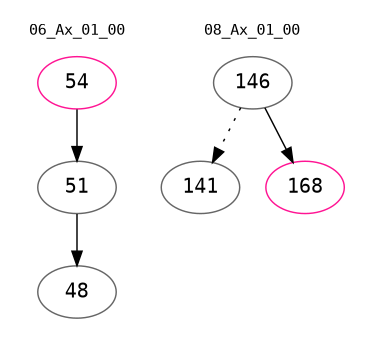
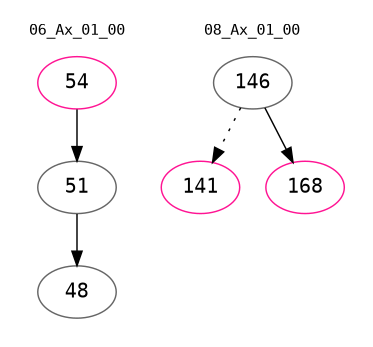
node "141": color gray40 -> deeppink
